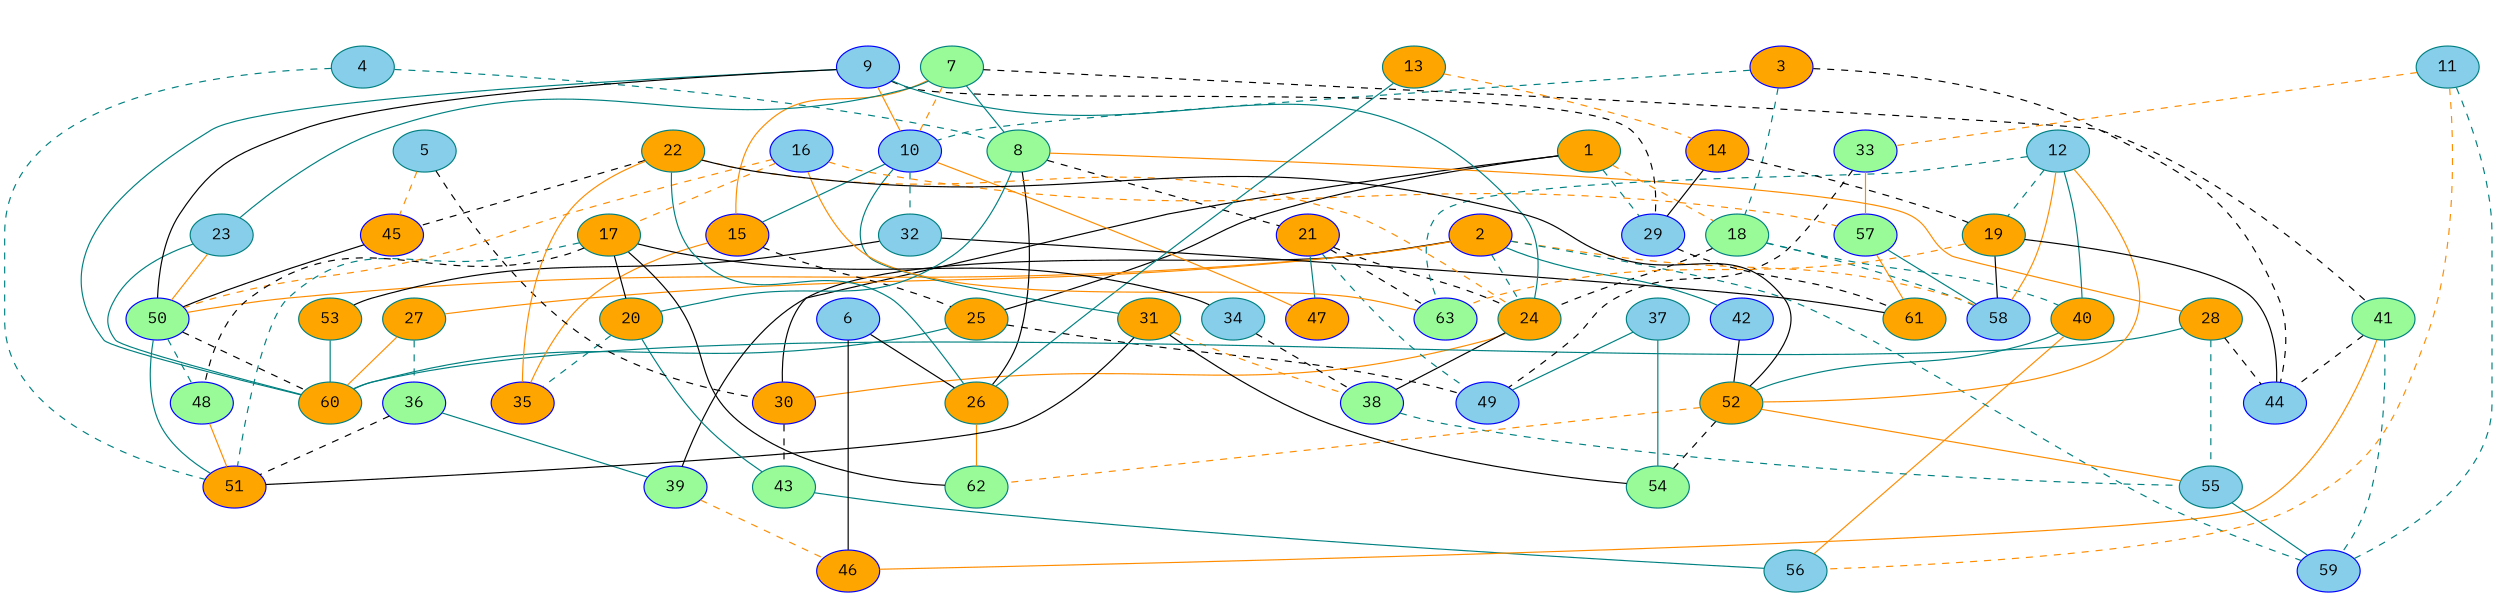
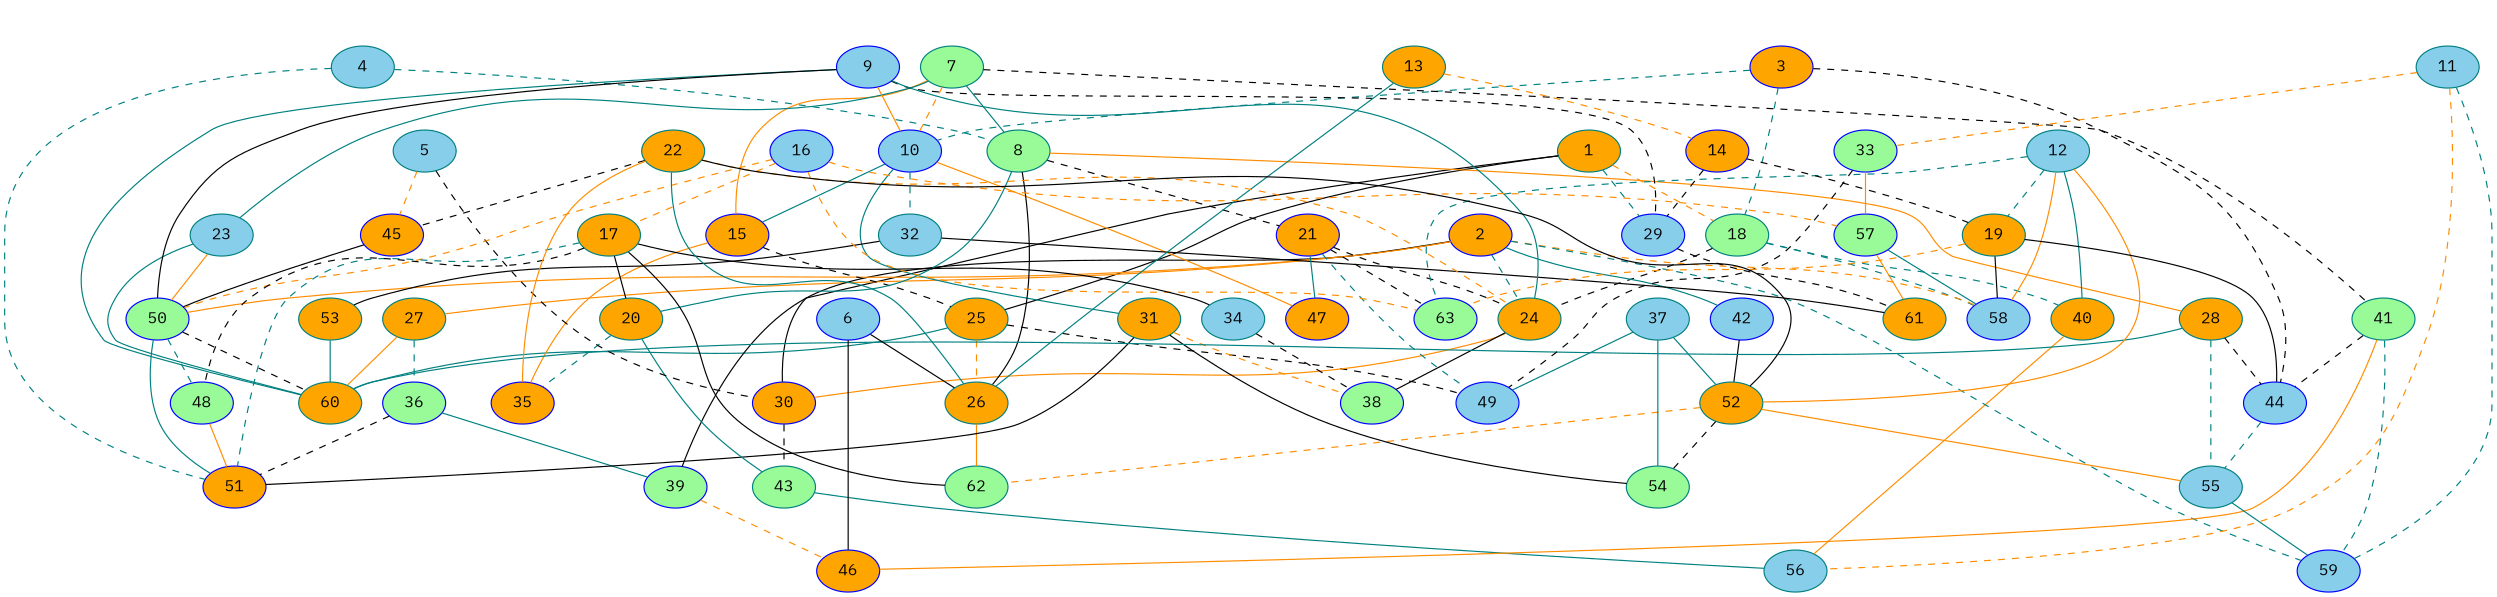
edge "14" -- "29": style solid -> dashed
edge "16" -- "63": style solid -> dashed
edge "25" -- "26": added
edge "40" -- "52": now "37" -- "52"
edge "38" -- "55": now "44" -- "55"
